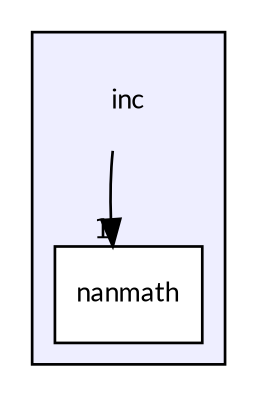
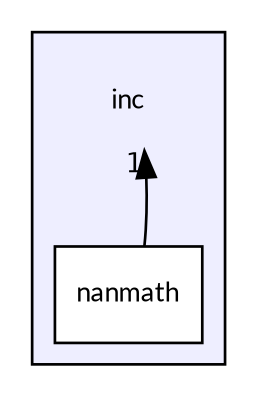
edge "inc" -> "nanmath": reversed
